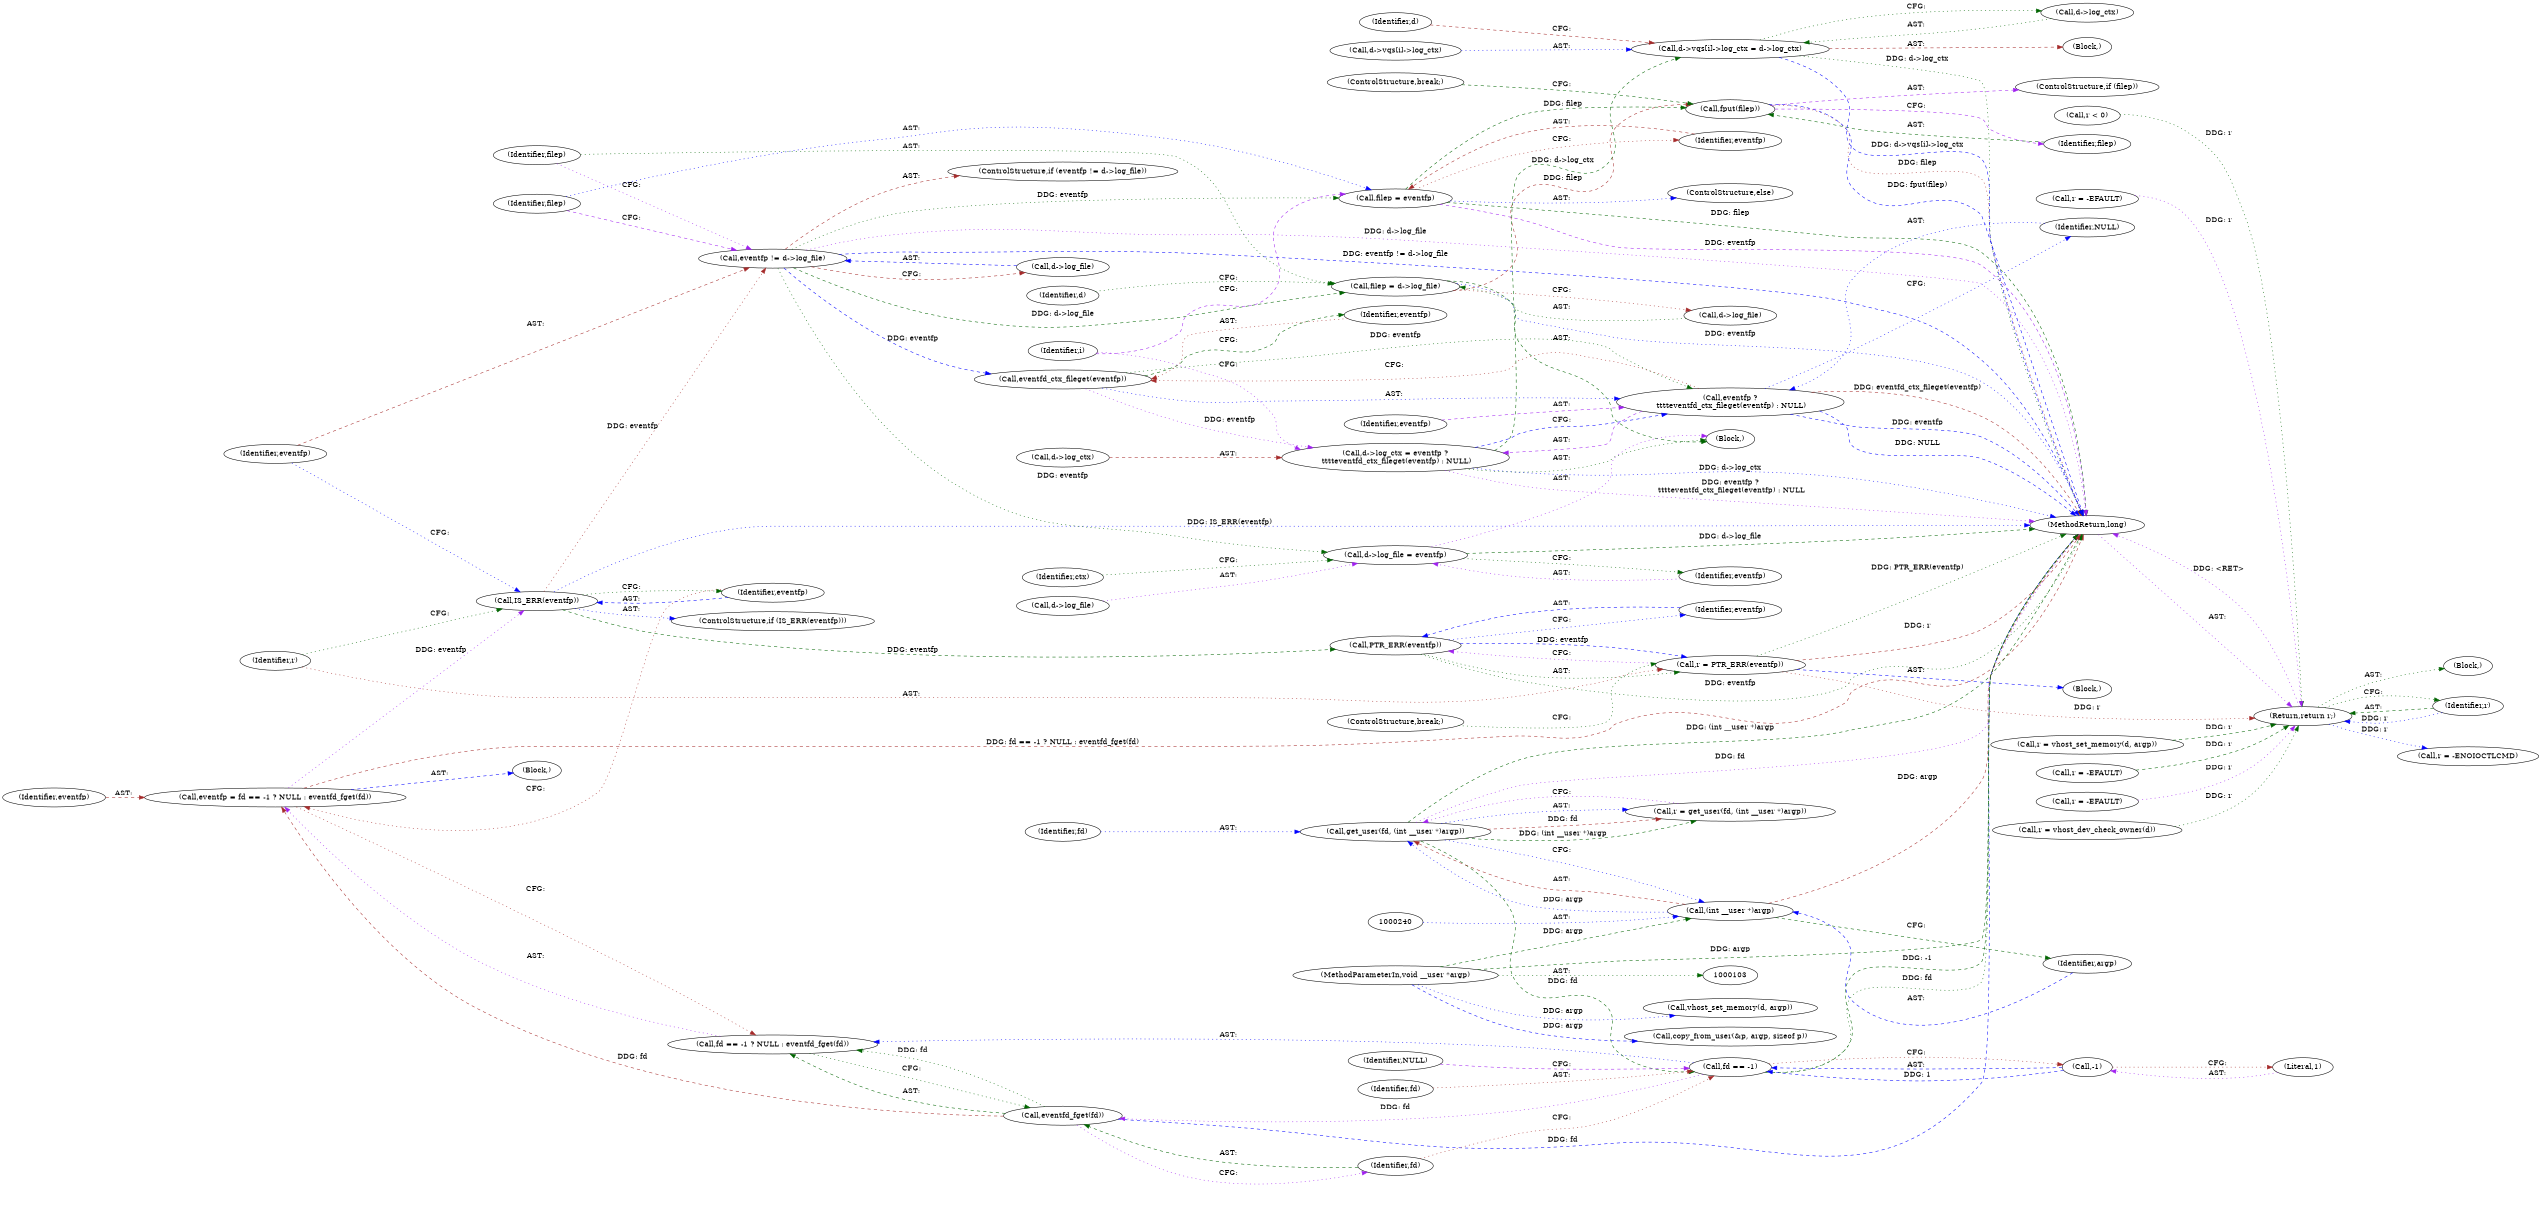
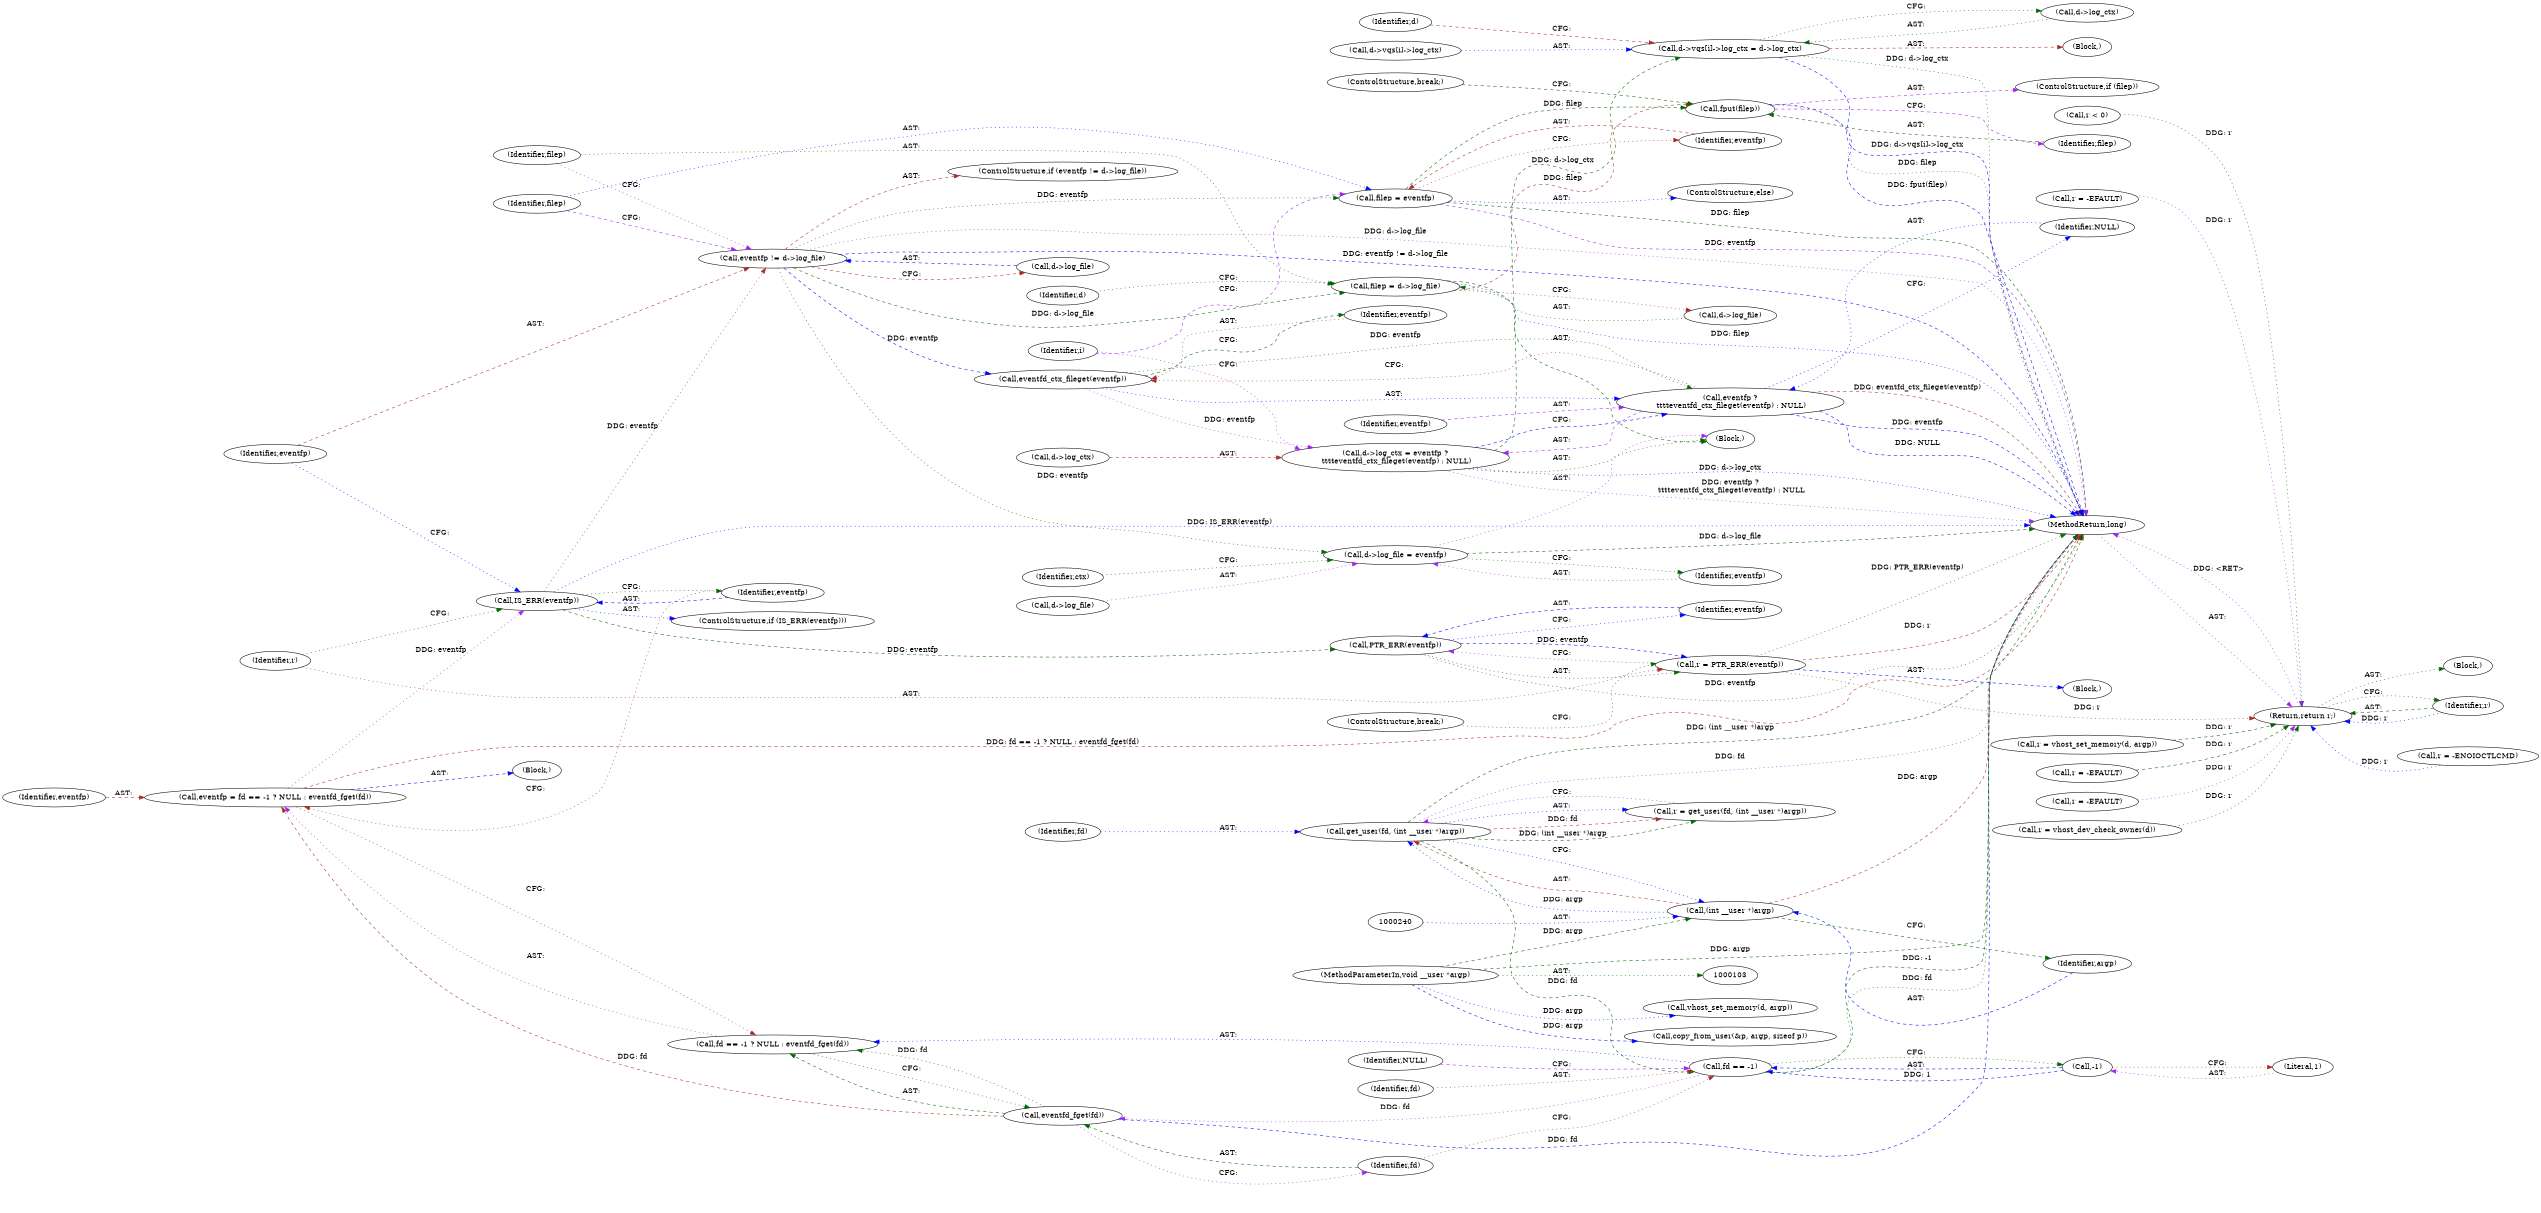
edge "(Call,filep = d->log_file)" -> "(MethodReturn,long)": label "DDG: eventfp" -> "DDG: filep"
edge "(Return,return r;)" -> "(Call,r = -ENOIOCTLCMD)": reversed
edge "(Call,fd == -1)" -> "(Call,-1)": color brown -> darkgreen
